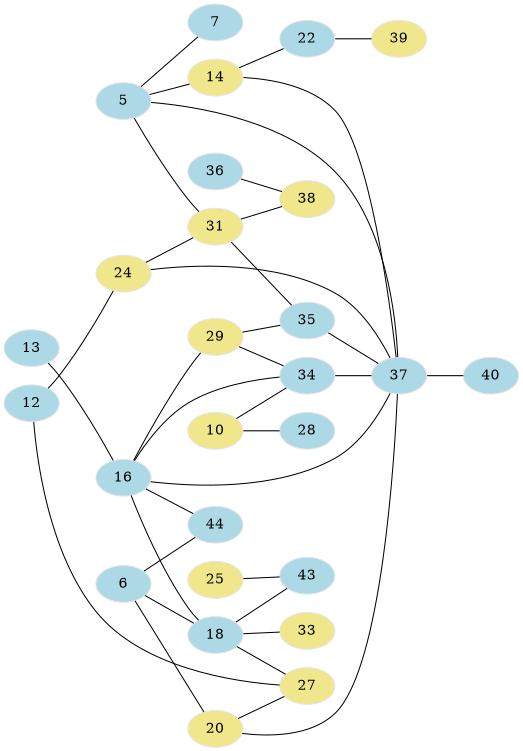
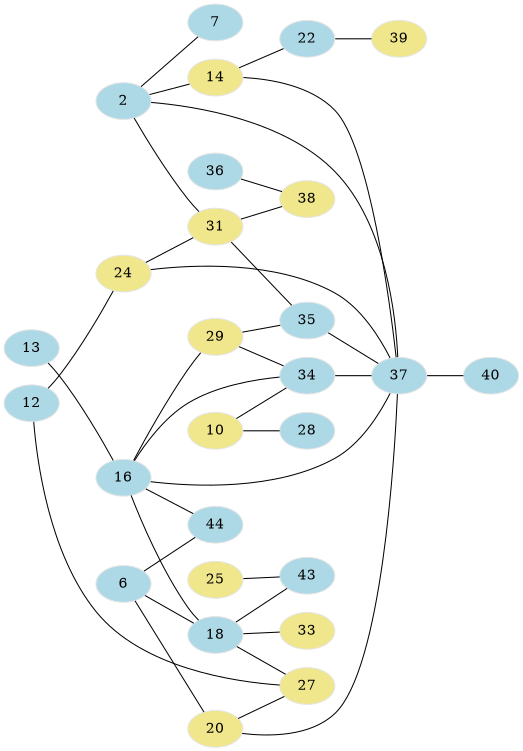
node "5": label "5" -> "2"
